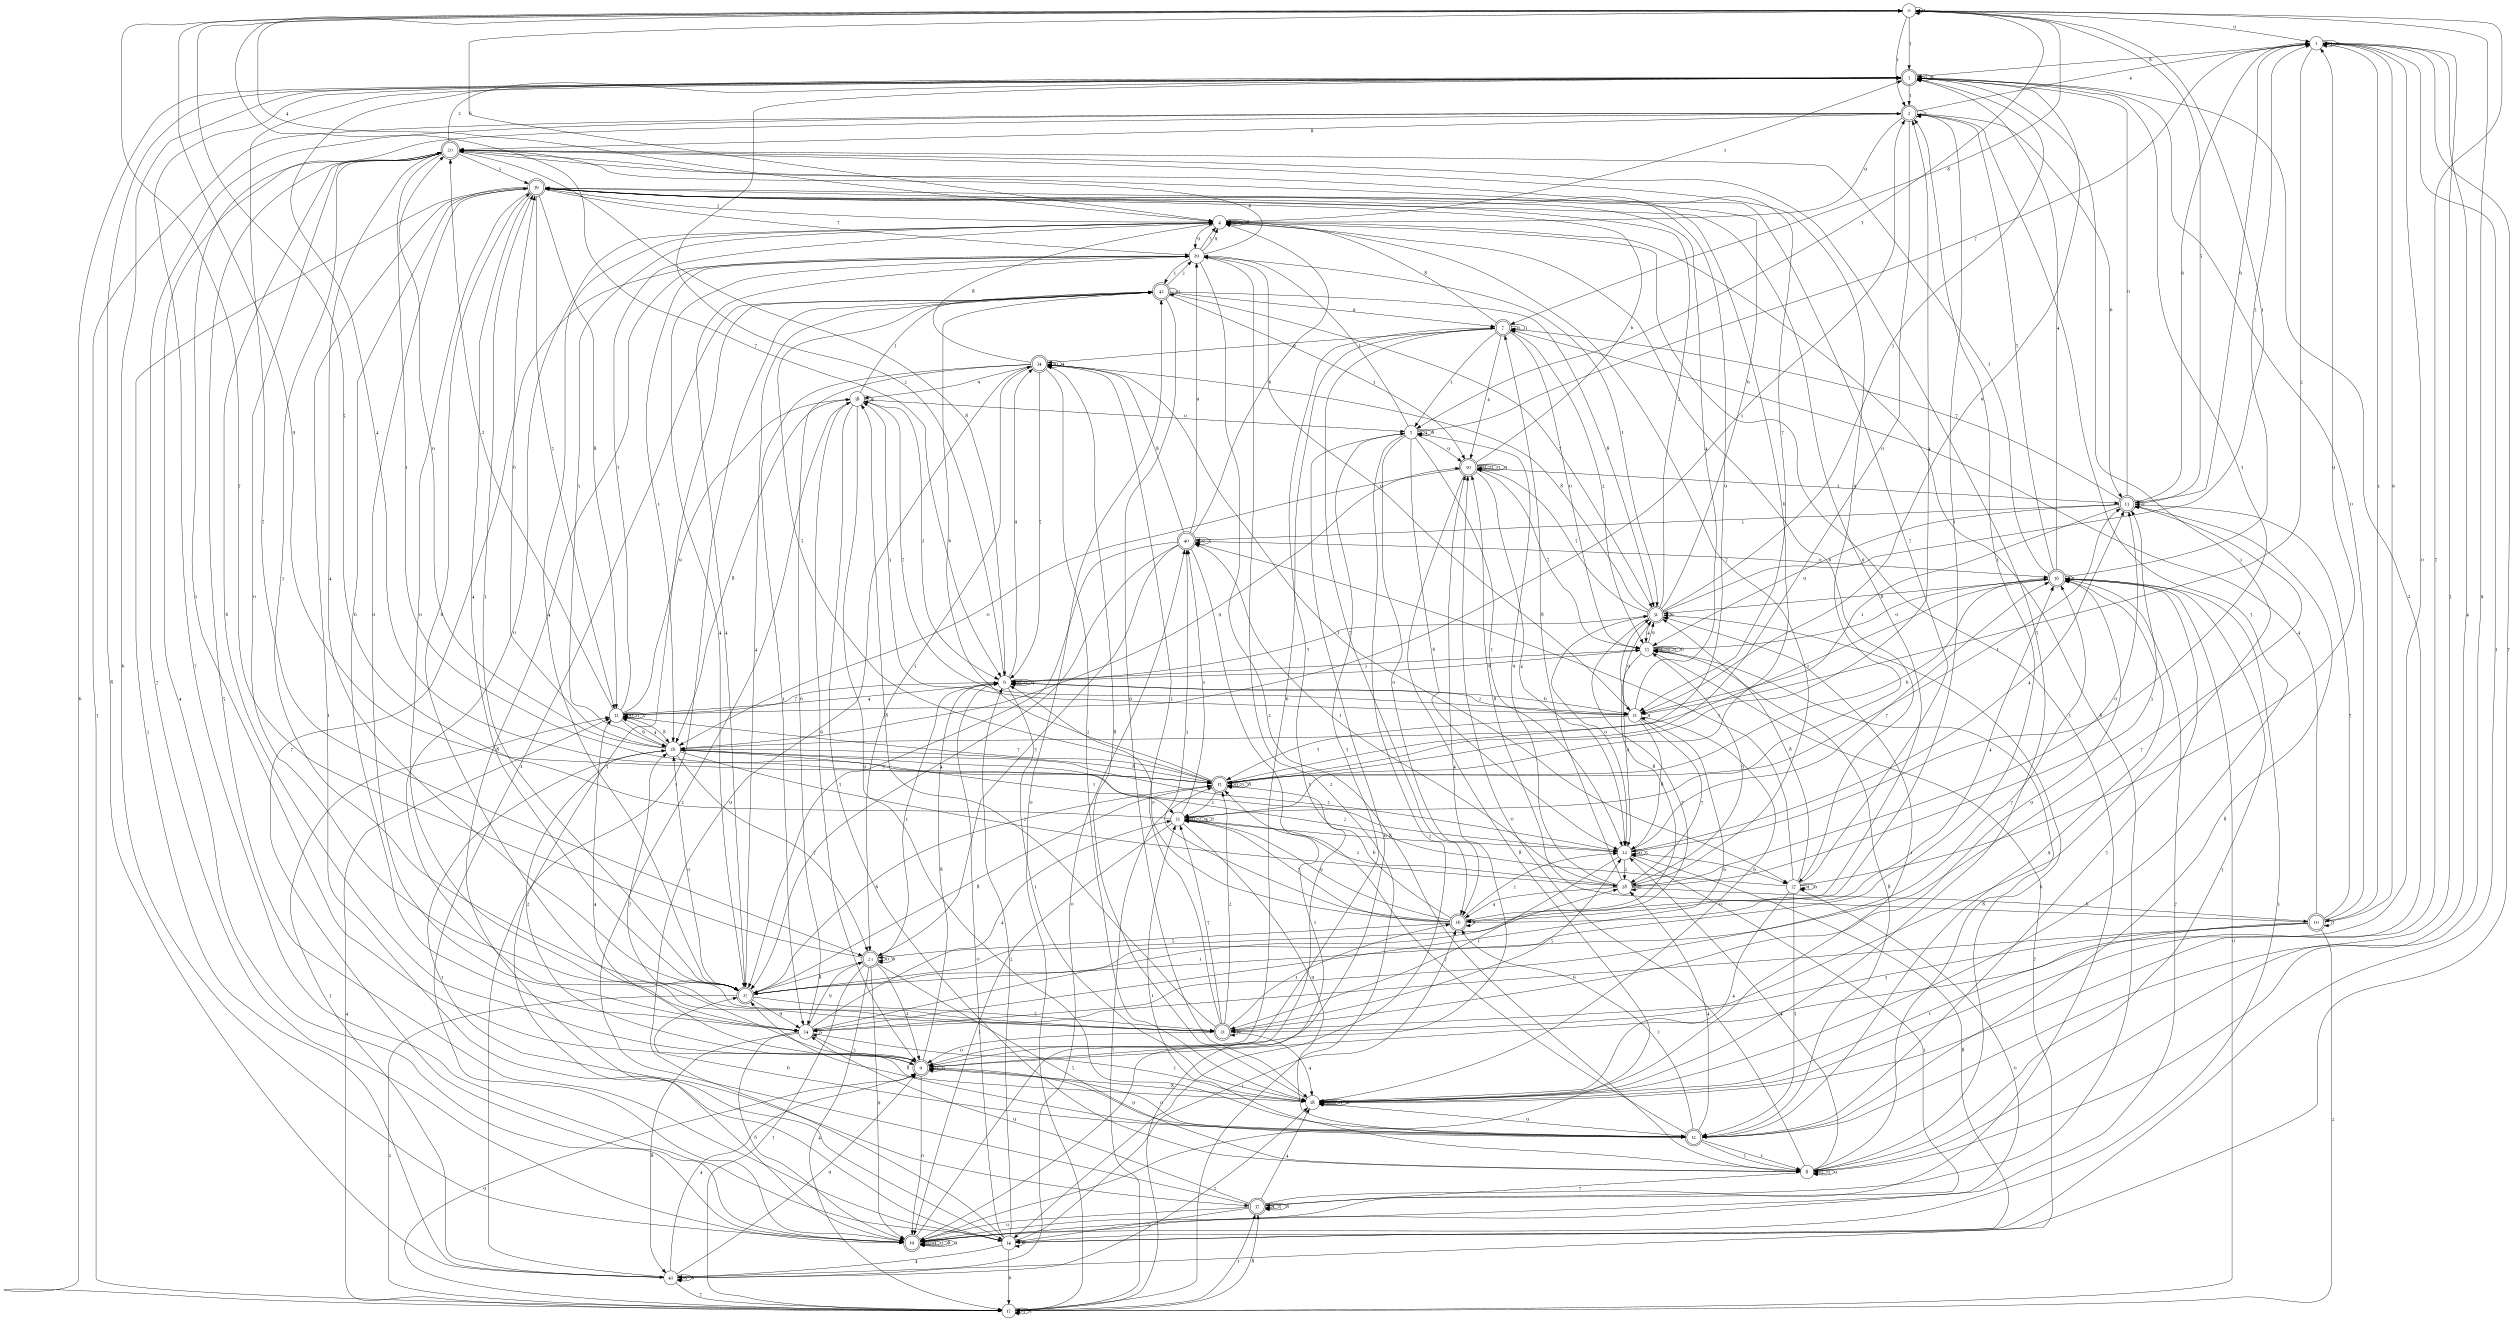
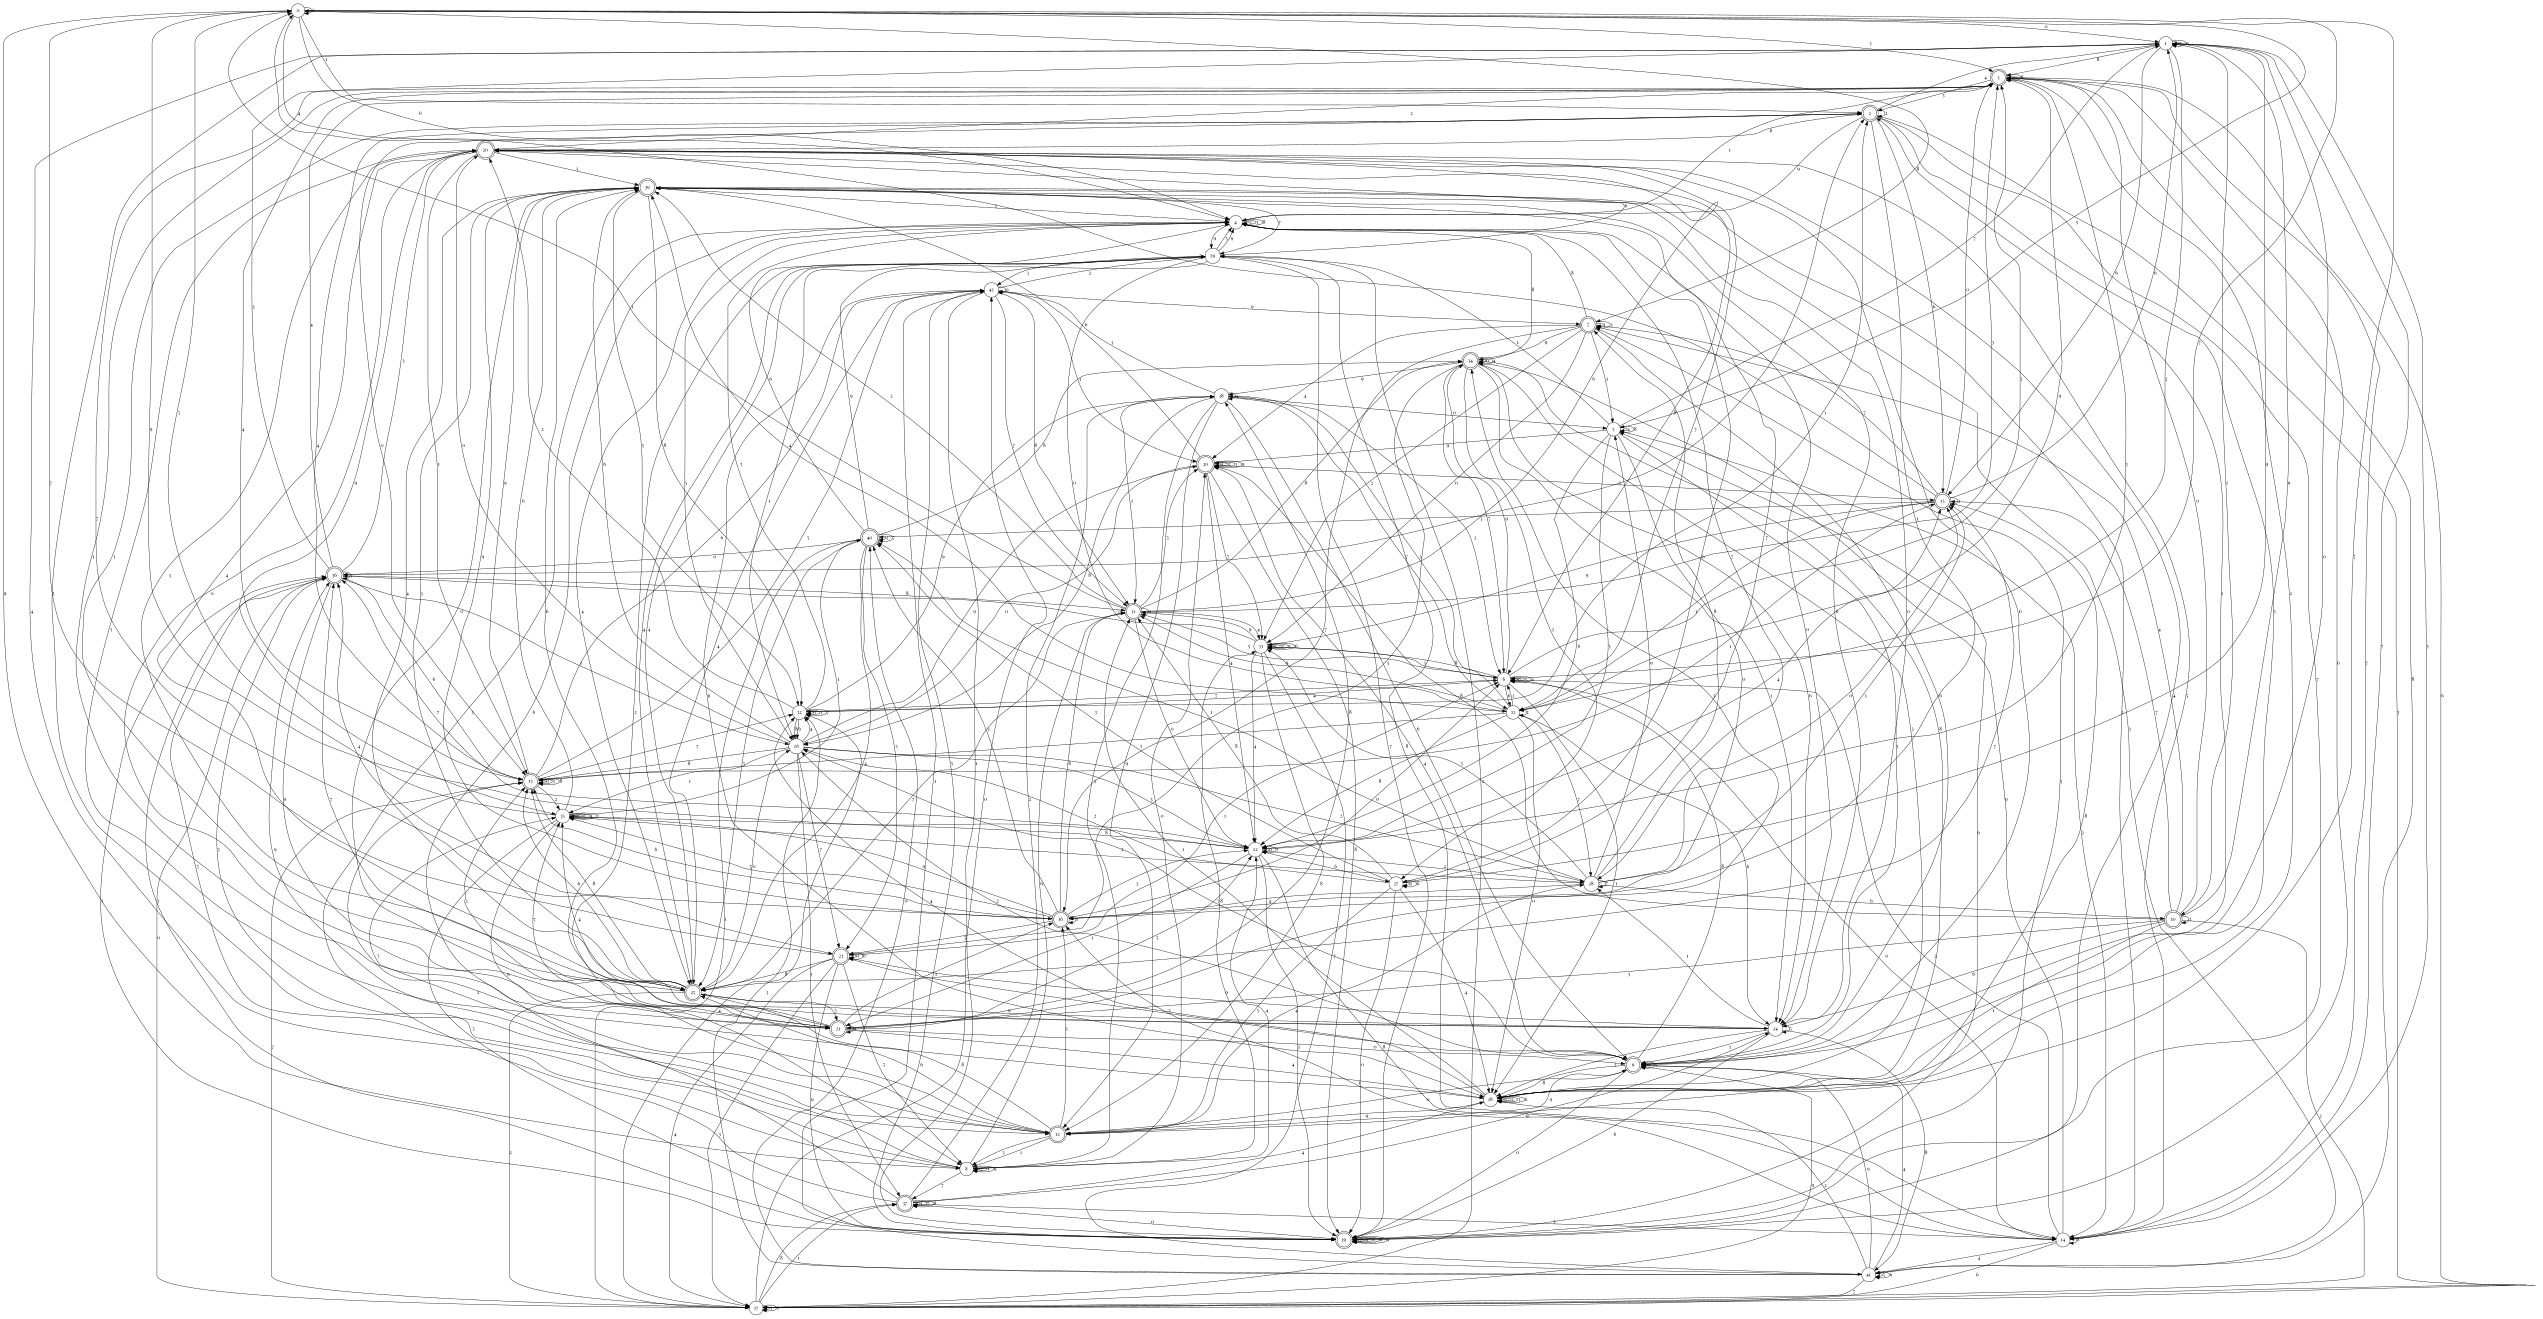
node "42": shape doublecircle -> circle
edge "29" -> "31": now "38" -> "31"
